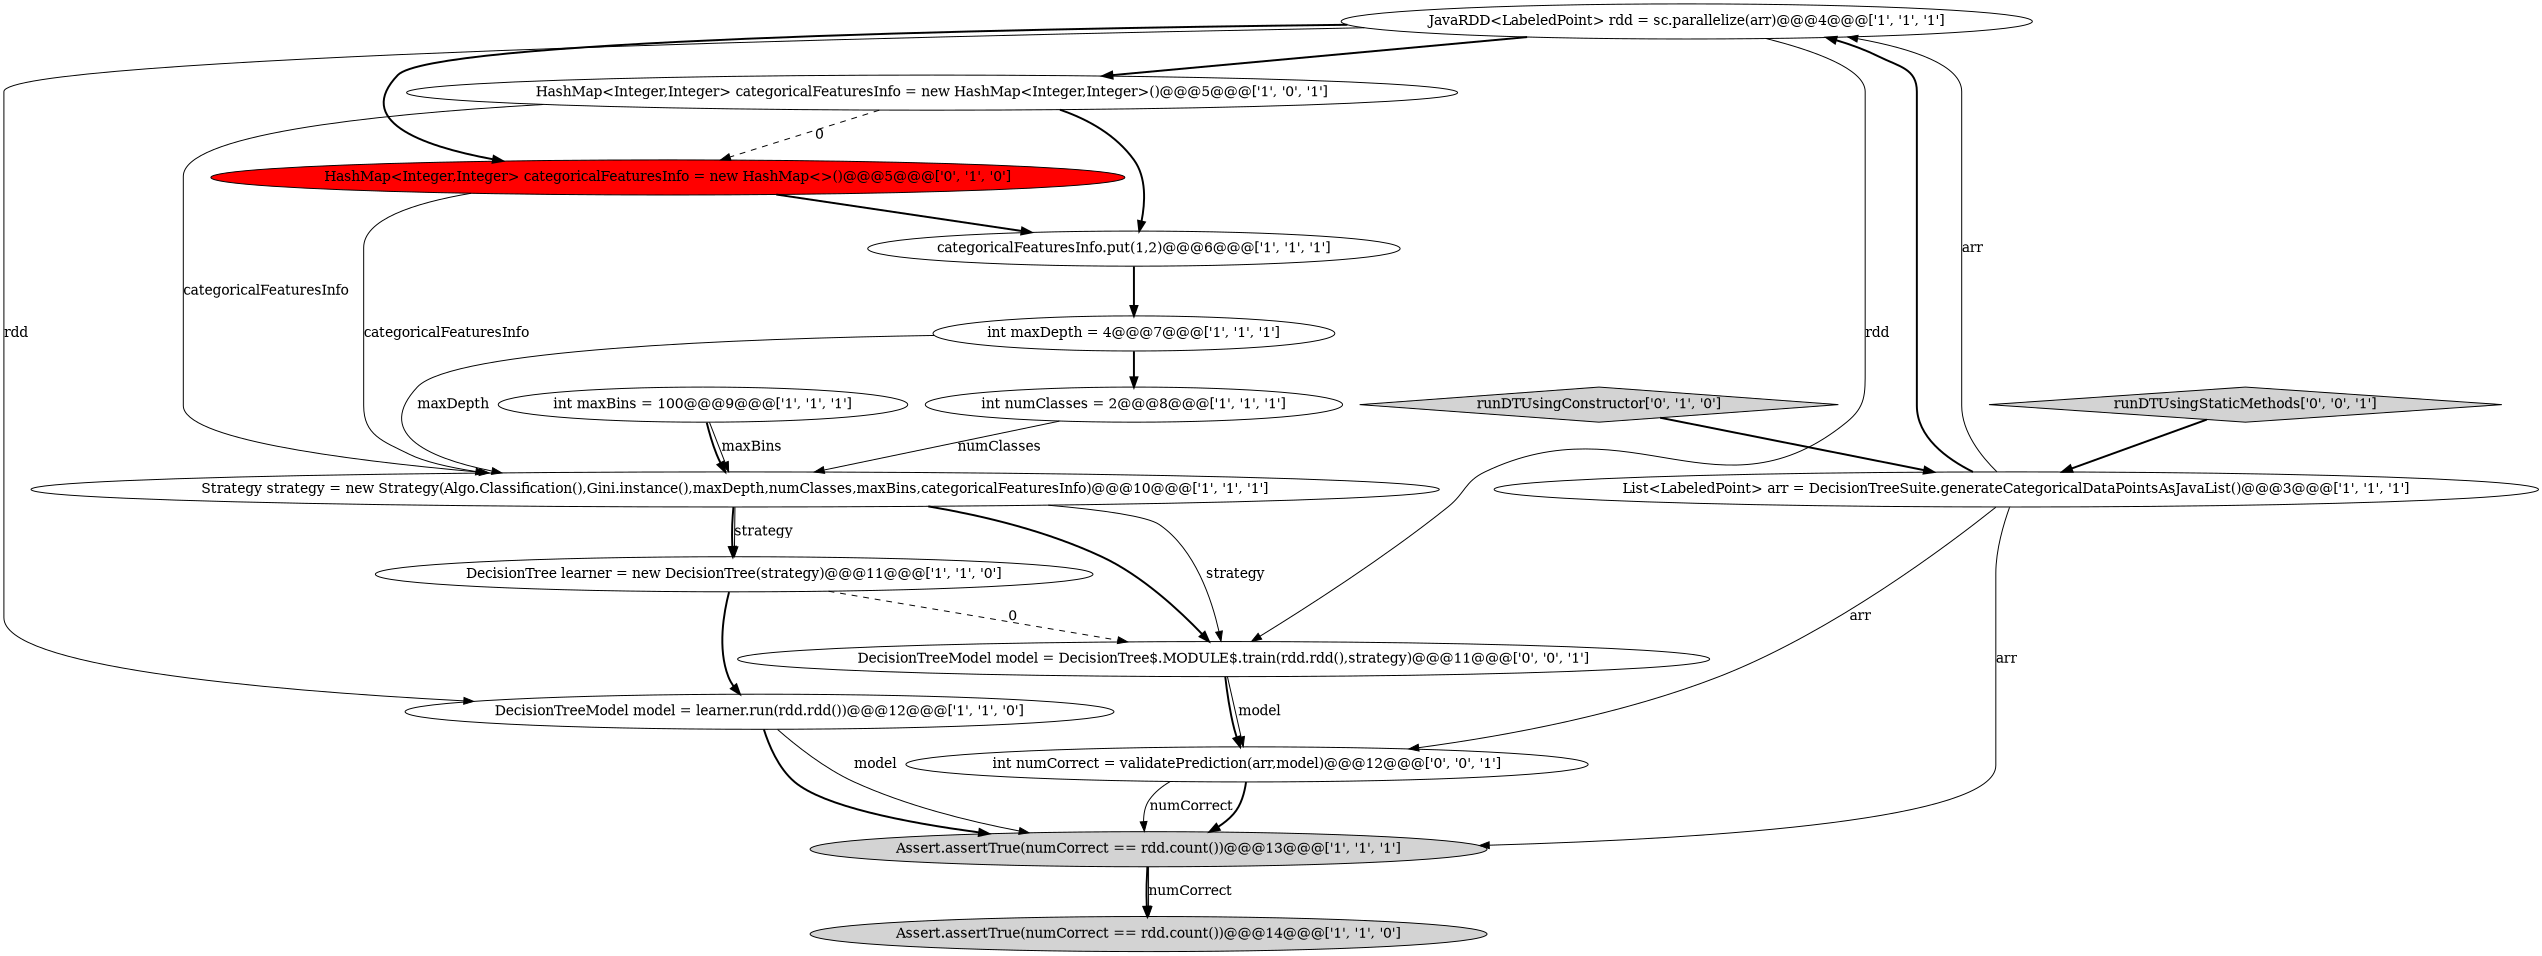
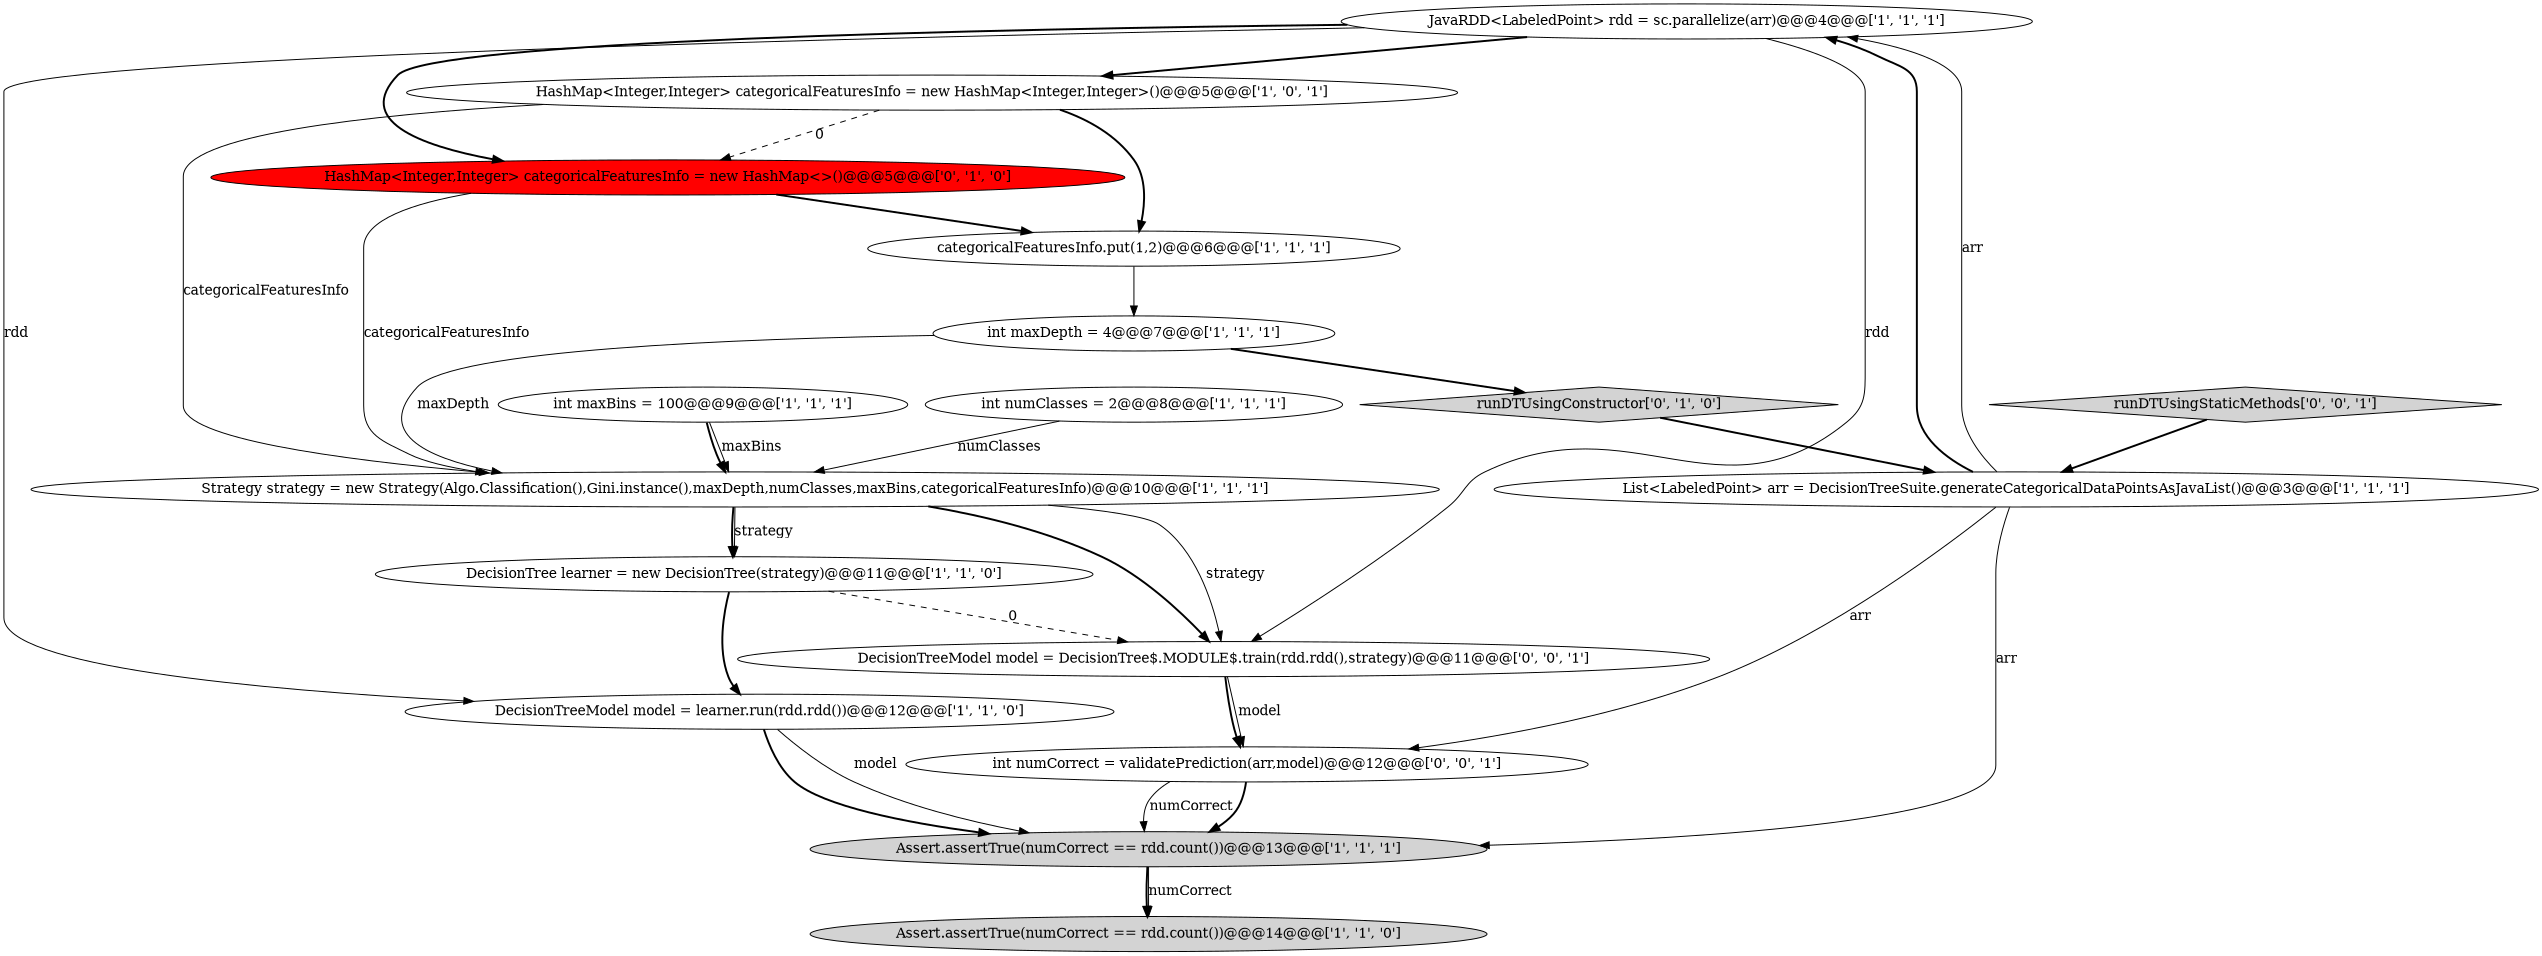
edge "categoricalFeaturesInfo.put(1,2)@@@6@@@['1', '1', '1']" -> "int maxDepth = 4@@@7@@@['1', '1', '1']": style bold -> solid
edge "int maxDepth = 4@@@7@@@['1', '1', '1']" -> "int numClasses = 2@@@8@@@['1', '1', '1']": now "int maxDepth = 4@@@7@@@['1', '1', '1']" -> "runDTUsingConstructor['0', '1', '0']"
